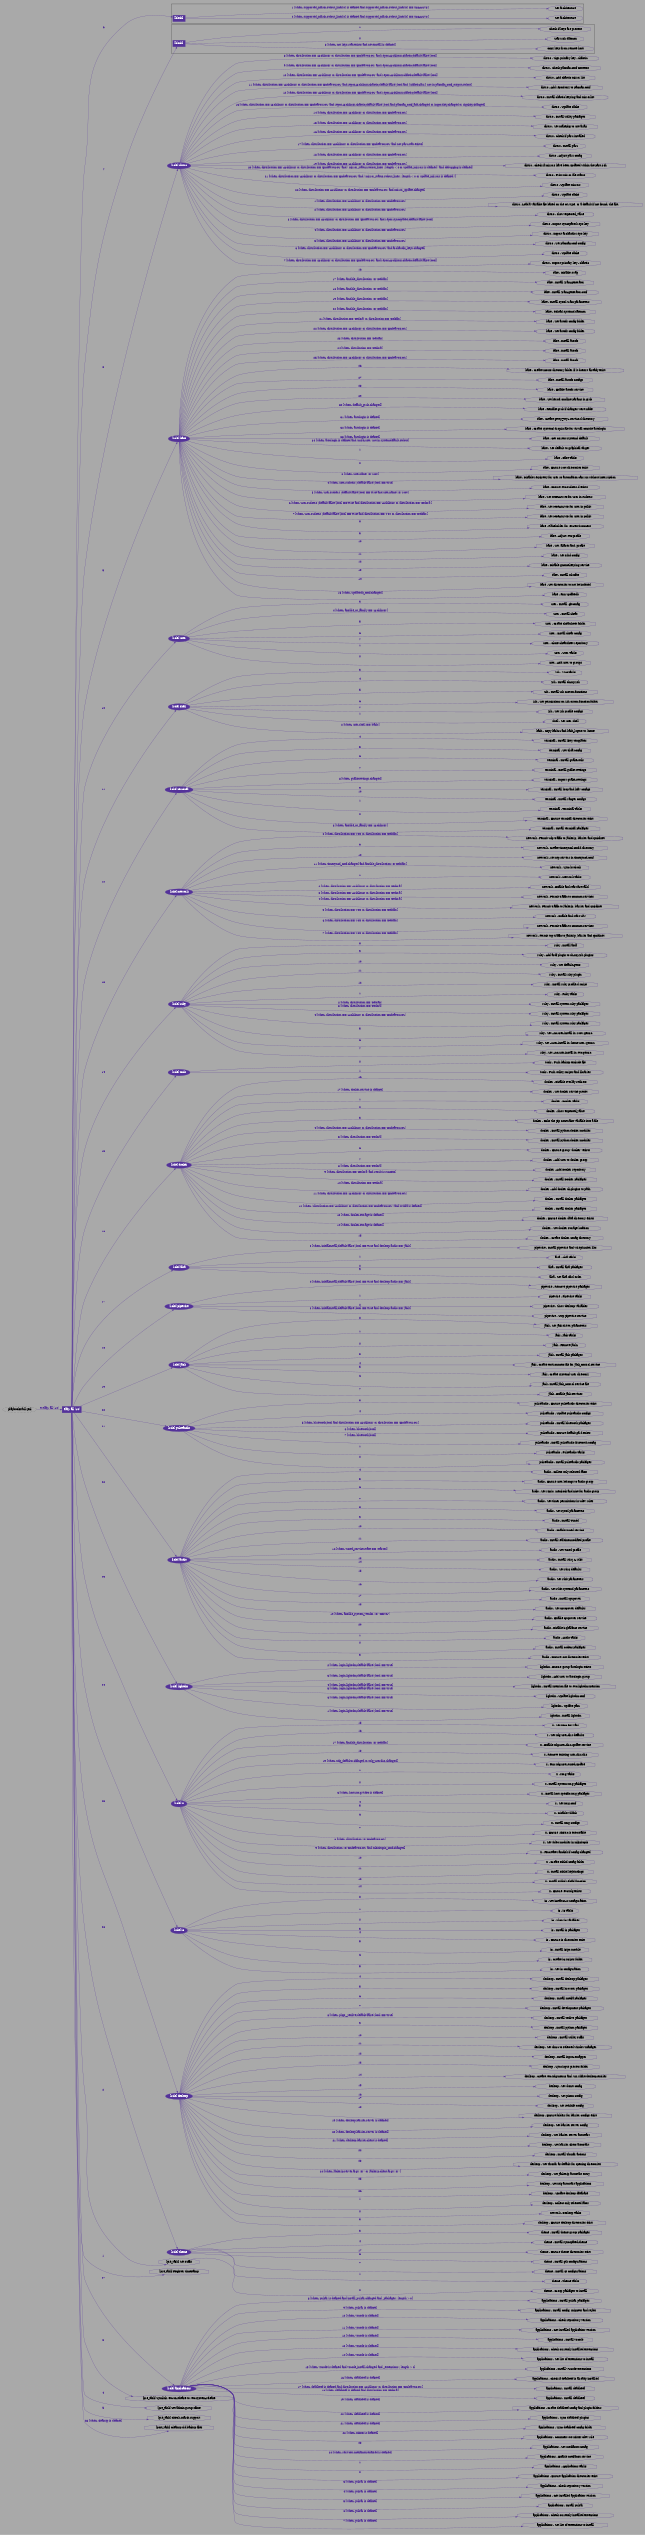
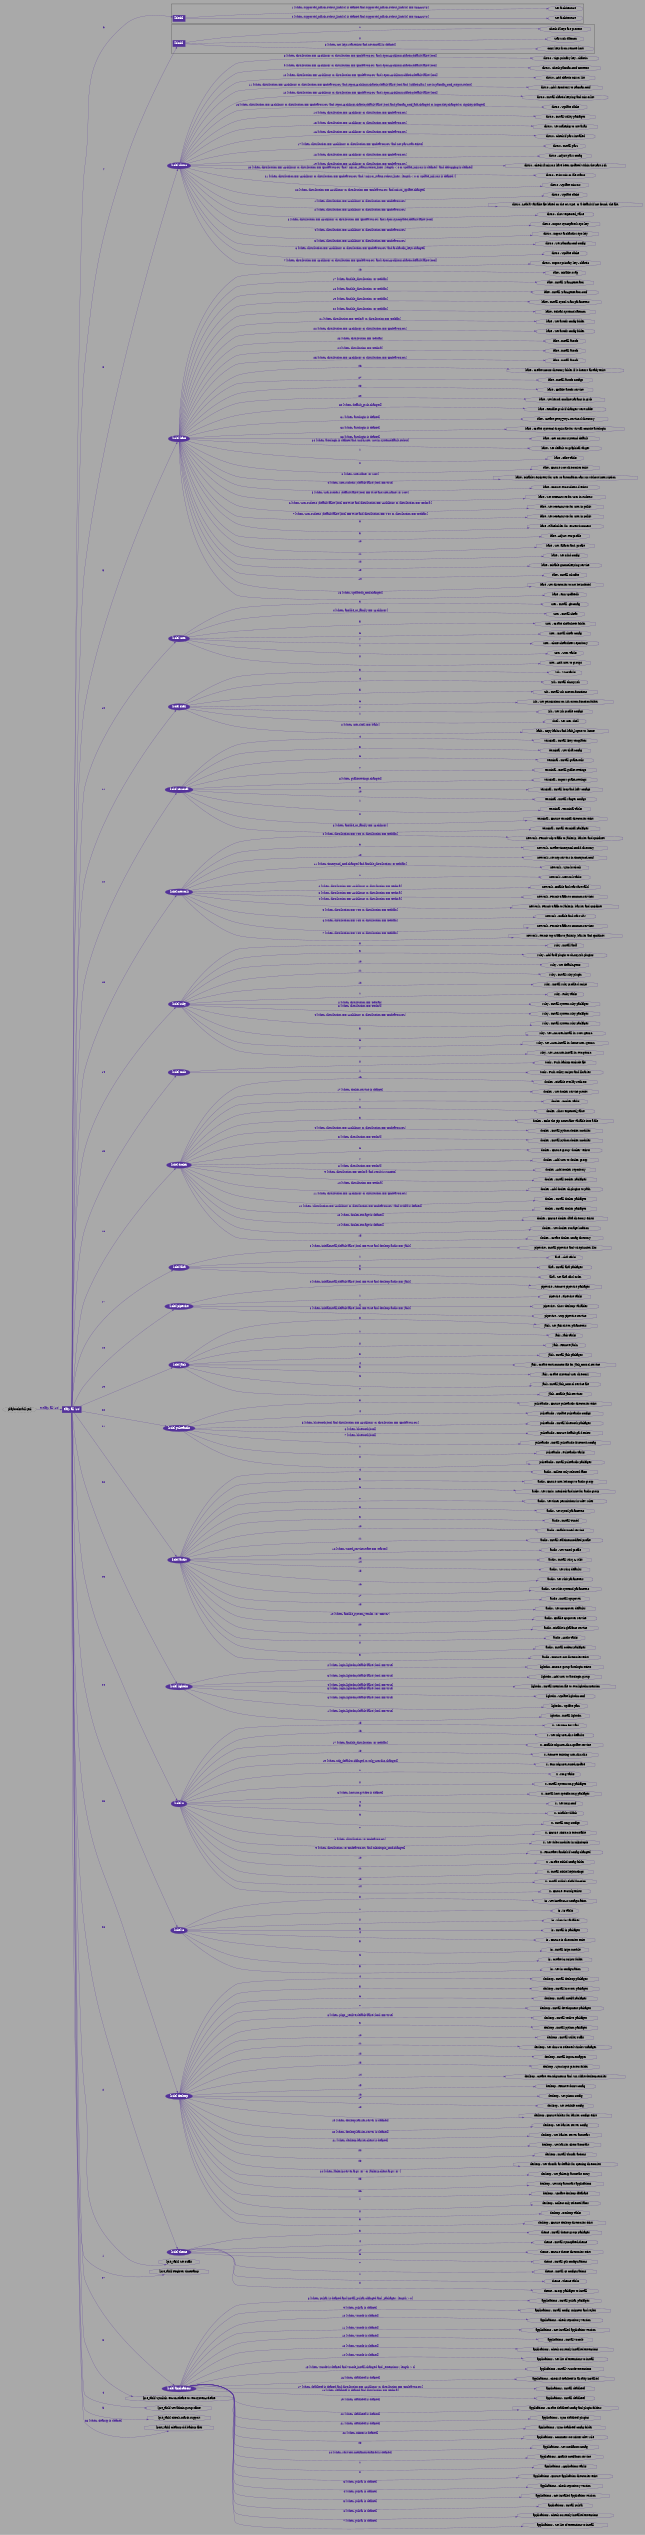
node "desktop : Set dunst config": label "desktop : Set dunst config" -> "desktop : Remove dunst config"
node "network : Desktop Tasks": label "network : Desktop Tasks" -> "desktop : Desktop Tasks"
edge "[pre_task] Set suffix" -> "theme : Group packages to install": now "[role] theme" -> "theme : Group packages to install"
